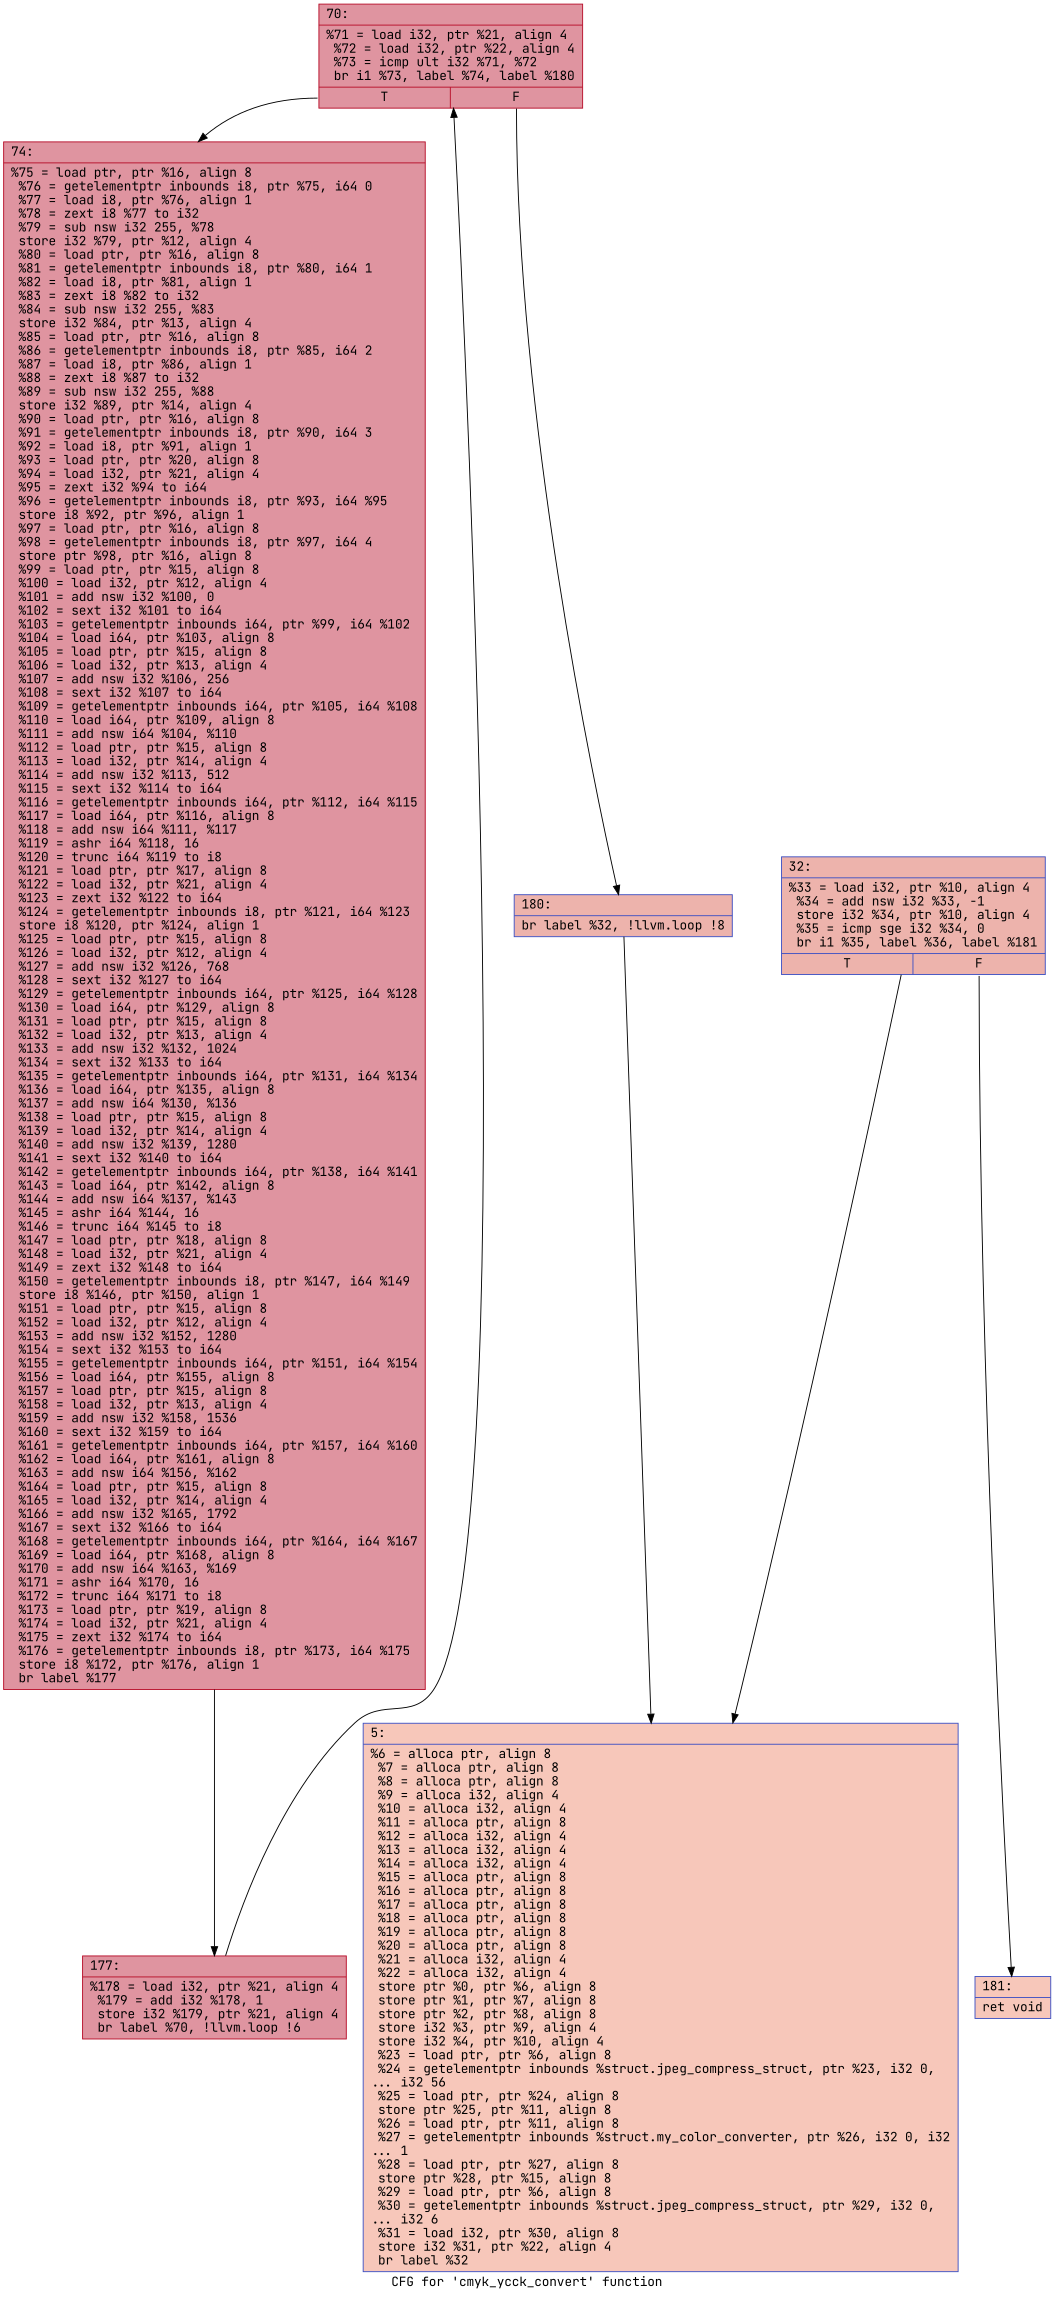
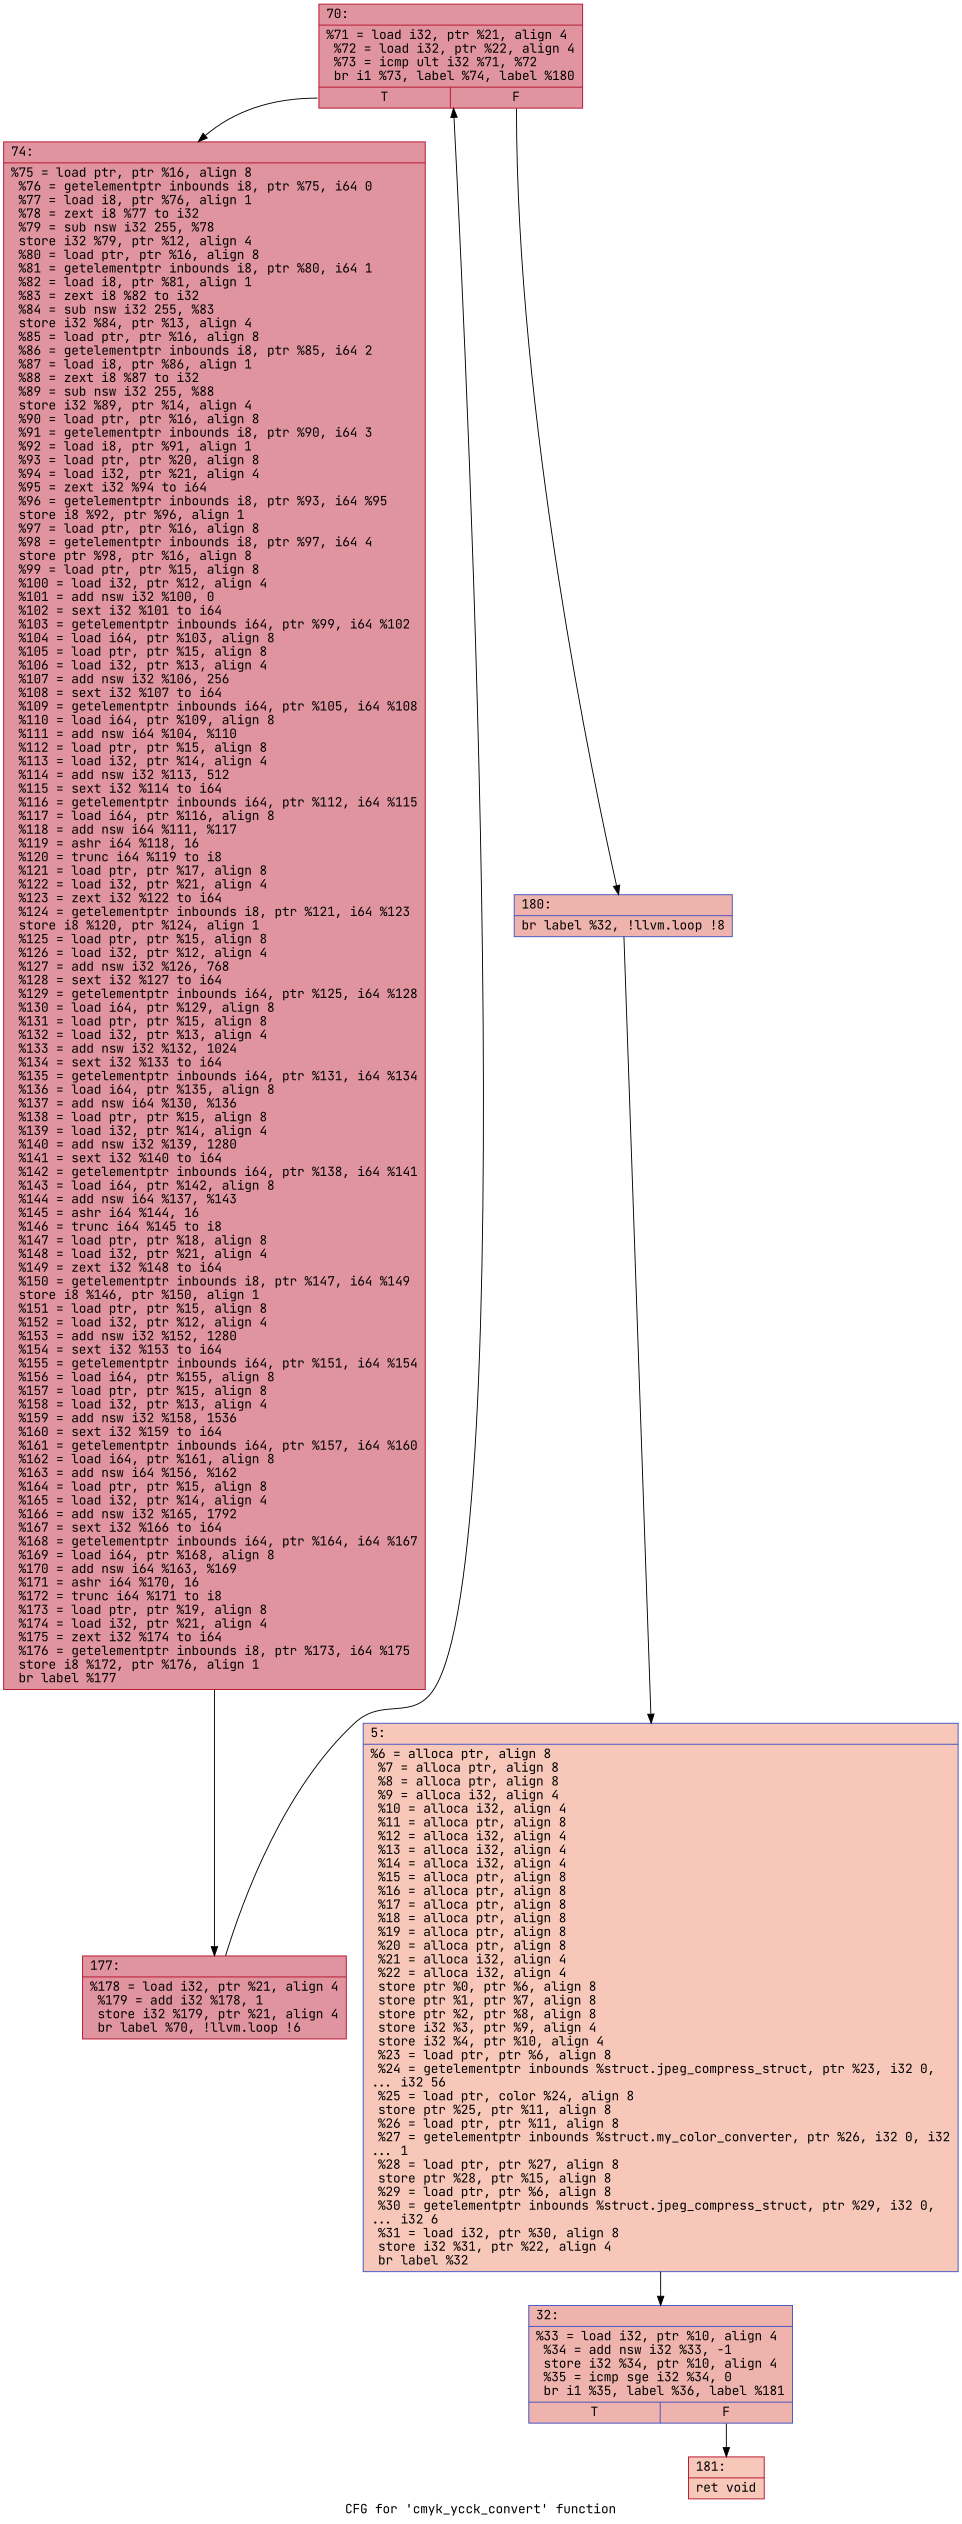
edge "32:" -> "5:": reversed
node "181:": color #3d50c3ff -> #b70d28ff
node "5:": text "%25 = load ptr, ptr %24, align 8" -> "%25 = load ptr, color %24, align 8"
